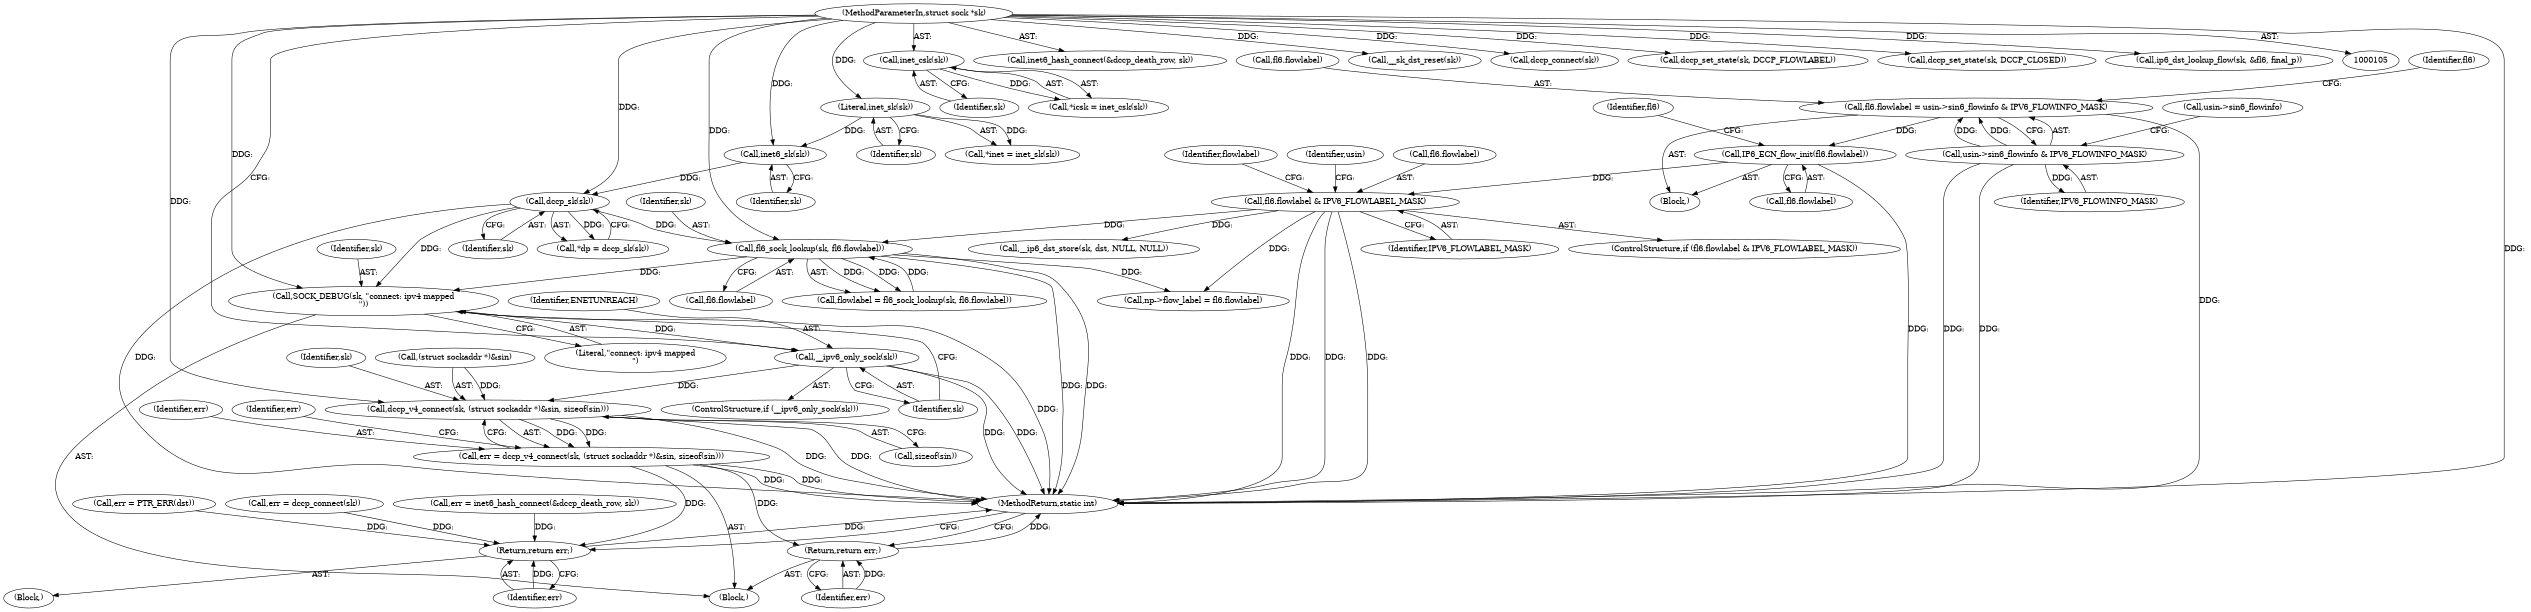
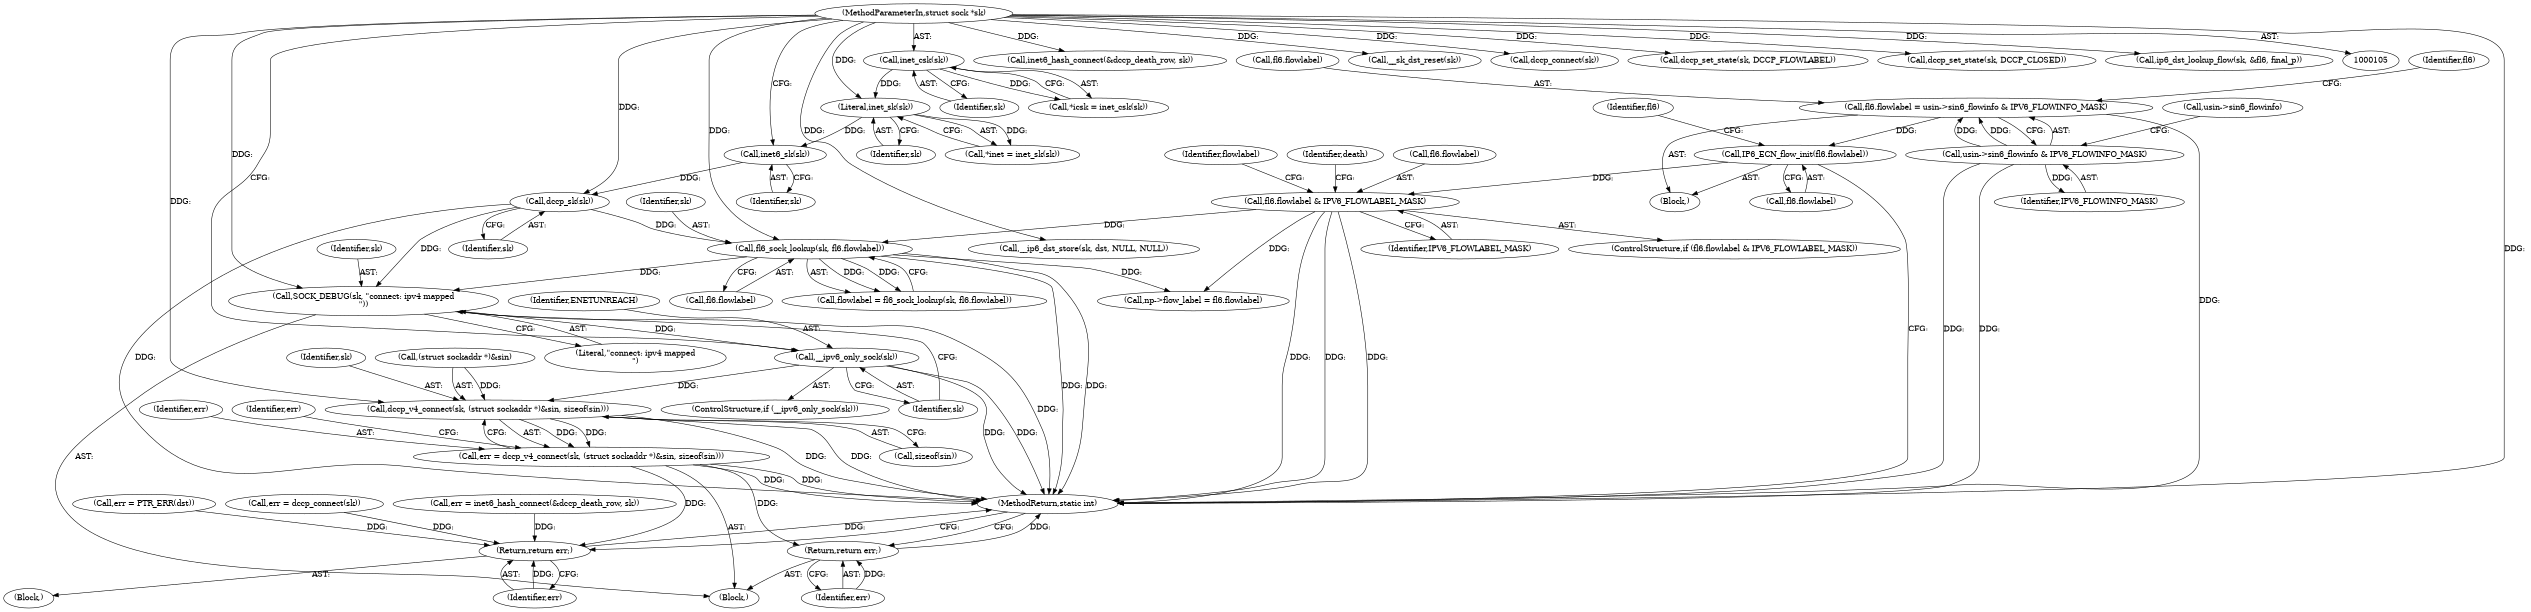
edge "(MethodParameterIn,struct sock *sk)" -> "(Call,inet6_hash_connect(&dccp_death_row, sk))": label "AST: " -> "DDG: "
edge "(Call,inet_csk(sk))" -> "(Literal,inet_sk(sk))": added, label "DDG:"
edge "(MethodParameterIn,struct sock *sk)" -> "(Call,inet6_sk(sk))": label "DDG: " -> "CFG: "
edge "(Call,*icsk = inet_csk(sk))" -> "(Call,inet_csk(sk))": label "AST: " -> "CFG: "
edge "(Call,*inet = inet_sk(sk))" -> "(Literal,inet_sk(sk))": added, label "CFG:"
node "(Identifier,usin)": label "(Identifier,usin)" -> "(Identifier,death)"
edge "(Call,fl6.flowlabel & IPV6_FLOWLABEL_MASK)" -> "(Call,__ip6_dst_store(sk, dst, NULL, NULL))": now "(MethodParameterIn,struct sock *sk)" -> "(Call,__ip6_dst_store(sk, dst, NULL, NULL))"
node "(Call,*dp = dccp_sk(sk))": removed
edge "(Call,flowlabel = fl6_sock_lookup(sk, fl6.flowlabel))" -> "(Call,fl6_sock_lookup(sk, fl6.flowlabel))": label "DDG: " -> "CFG: "
edge "(Call,IP6_ECN_flow_init(fl6.flowlabel))" -> "(MethodReturn,static int)": label "DDG: " -> "CFG: "
